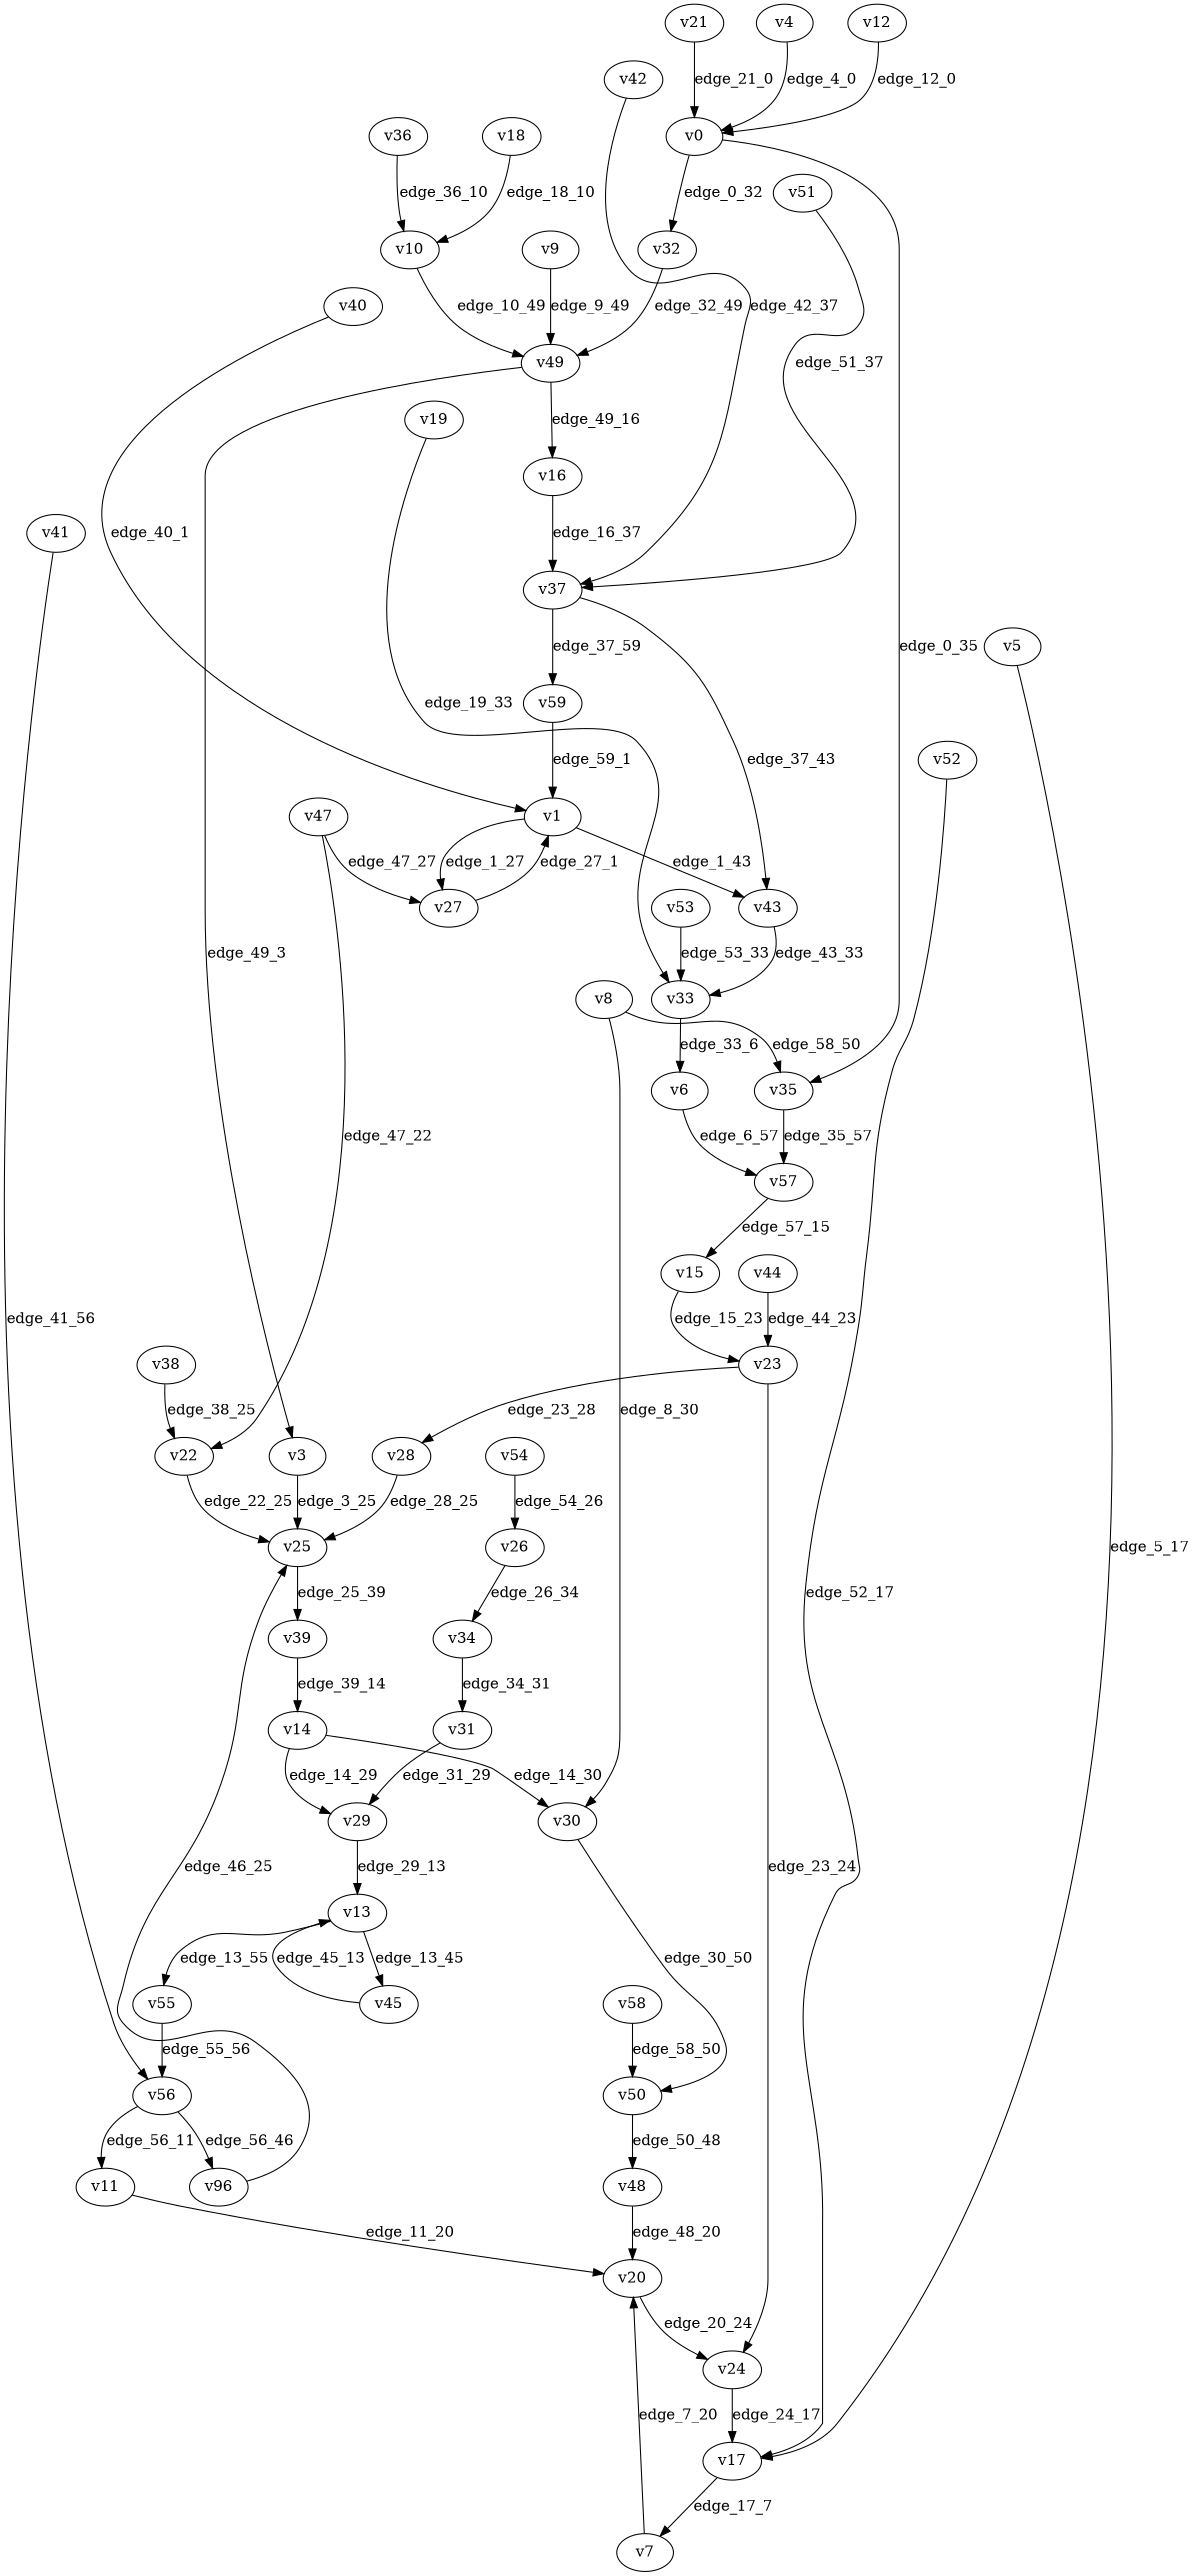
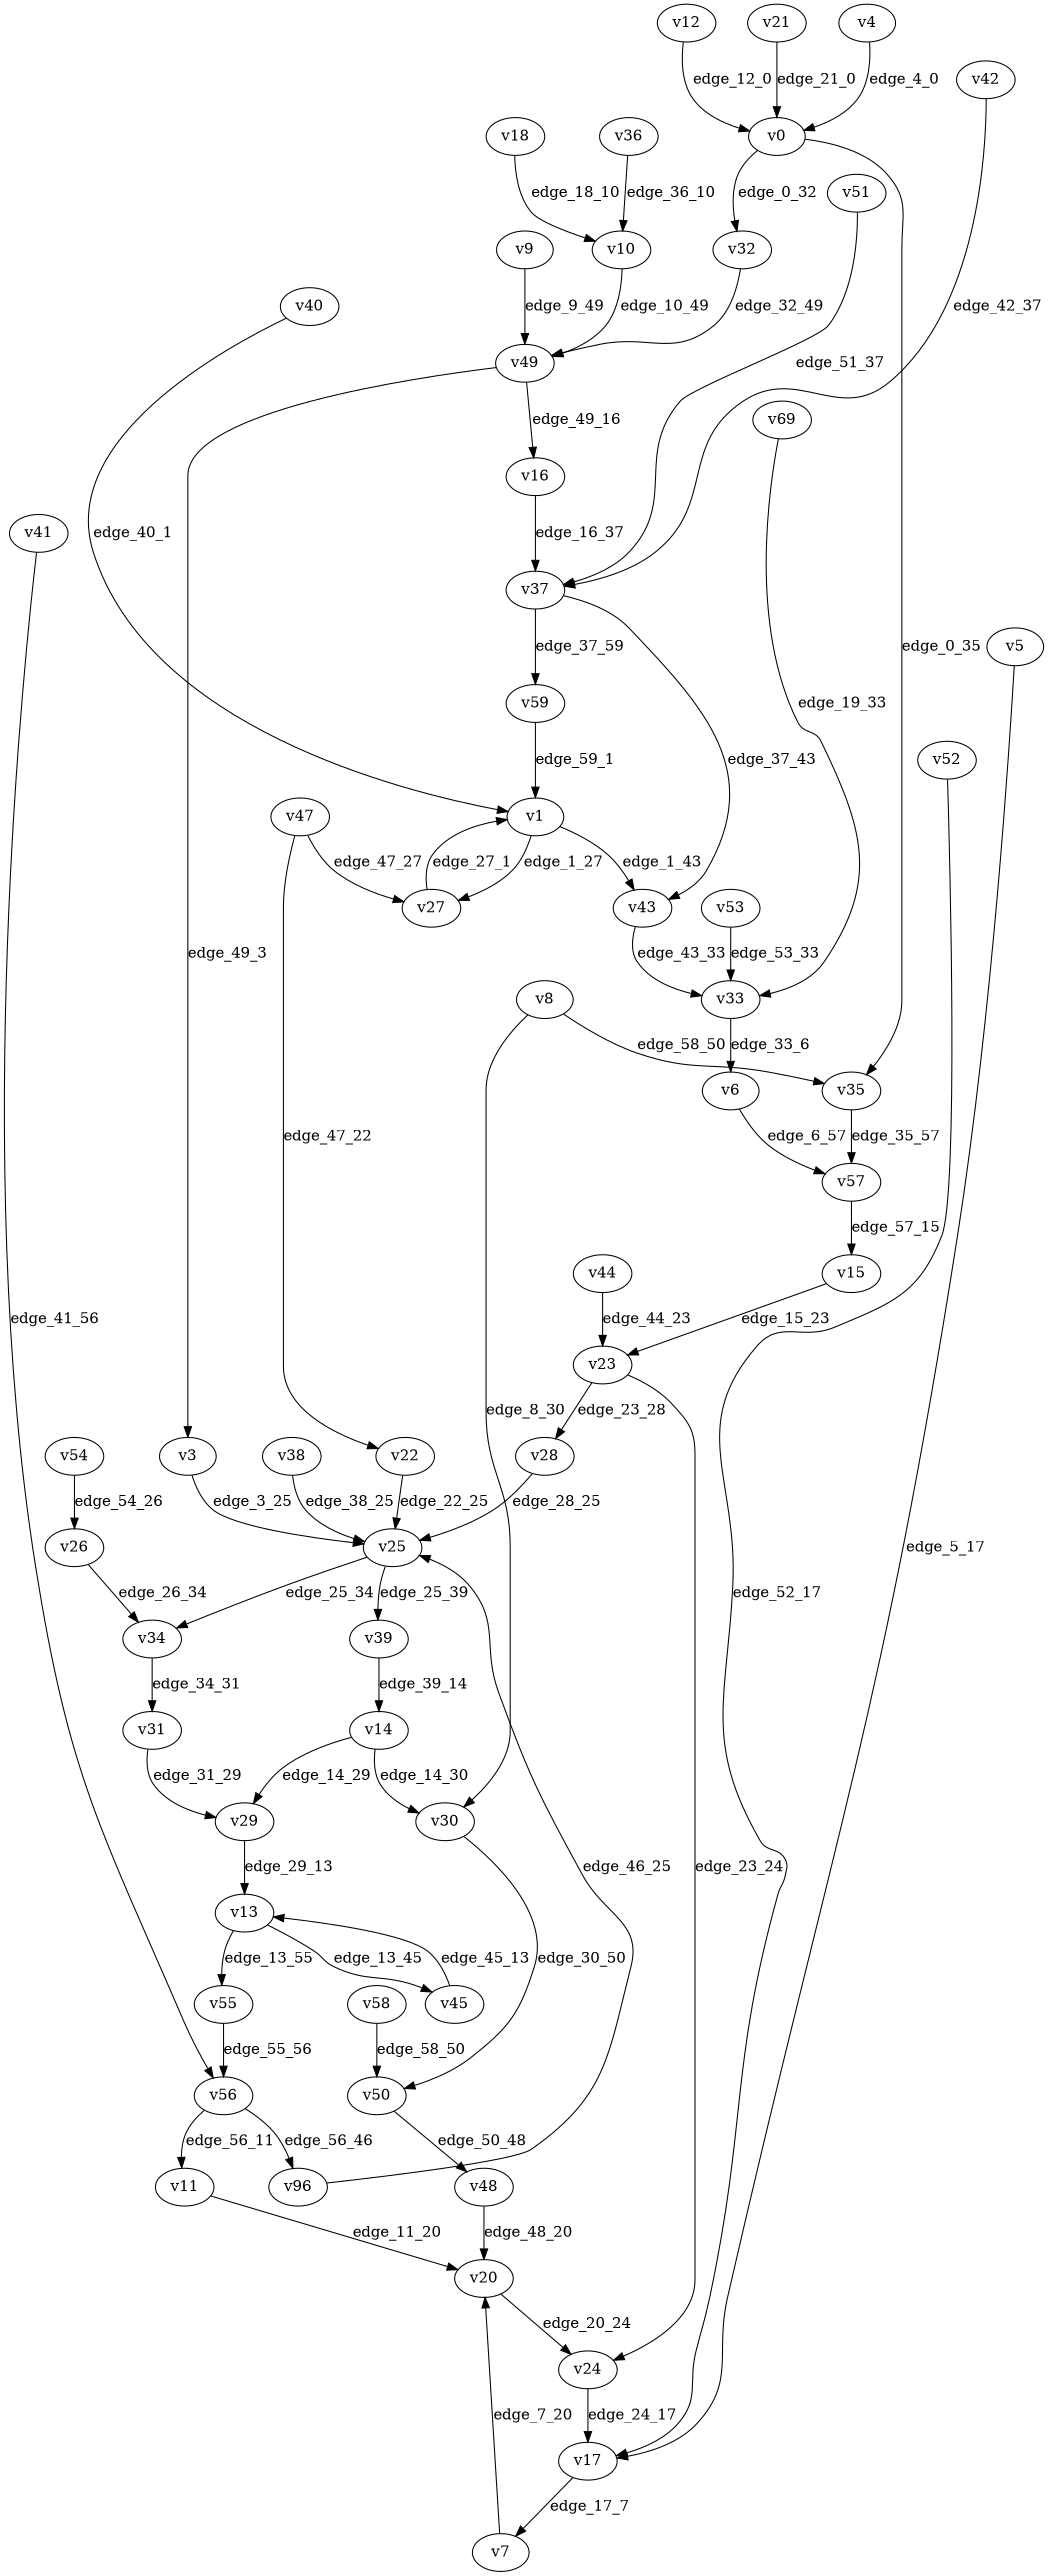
node "v19": label "v19" -> "v69"
edge "v38" -> "v22": now "v38" -> "v25"
edge "v25" -> "v34": added, label "edge_25_34"
